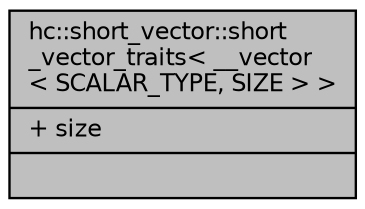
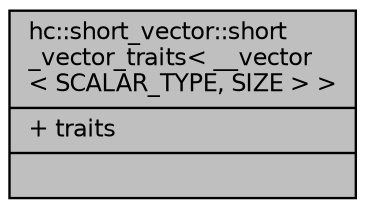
node "hc::short_vector::short": text "+ size" -> "+ traits"
